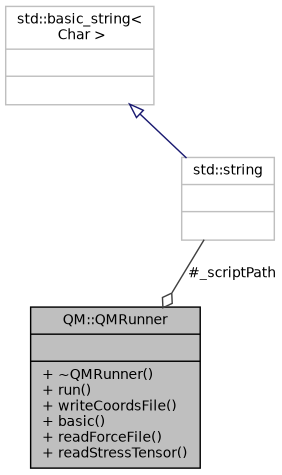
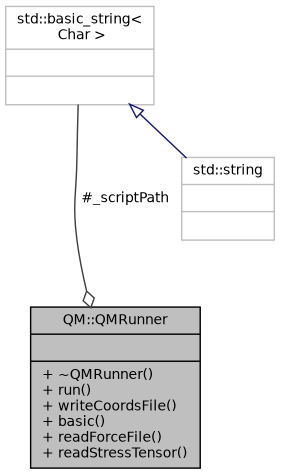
edge "std::string" -> "QM::QMRunner": now "std::basic_string<" -> "QM::QMRunner"
